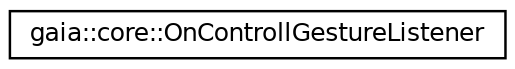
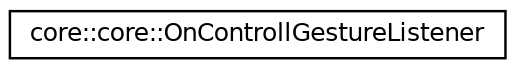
node "gaia::core::OnControllGestureListener": label "gaia::core::OnControllGestureListener" -> "core::core::OnControllGestureListener"
